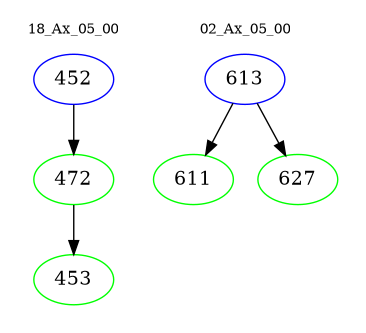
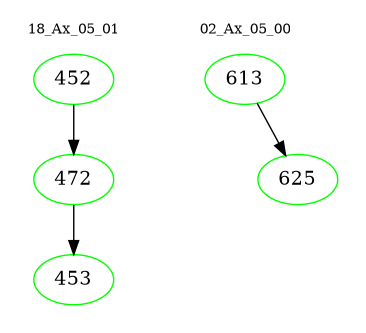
cluster "18_Ax_05_00": label "18_Ax_05_00" -> "18_Ax_05_01"
node "452": color blue -> green
node "613": color blue -> green
node "611": removed
node "627": label "627" -> "625"
